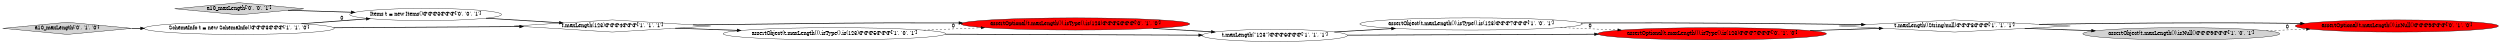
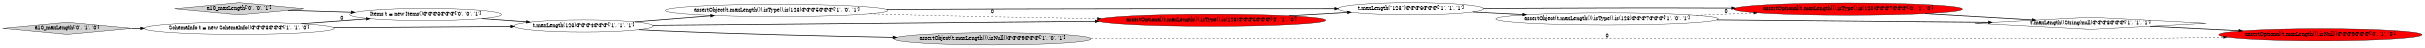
node "t.maxLength(123)@@@4@@@['1', '1', '1']": shape diamond -> ellipse
edge "t.maxLength((String)null)@@@8@@@['1', '1', '1']" -> "assertObject(t.maxLength()).isNull()@@@9@@@['1', '0', '1']": now "t.maxLength(123)@@@4@@@['1', '1', '1']" -> "assertObject(t.maxLength()).isNull()@@@9@@@['1', '0', '1']"
